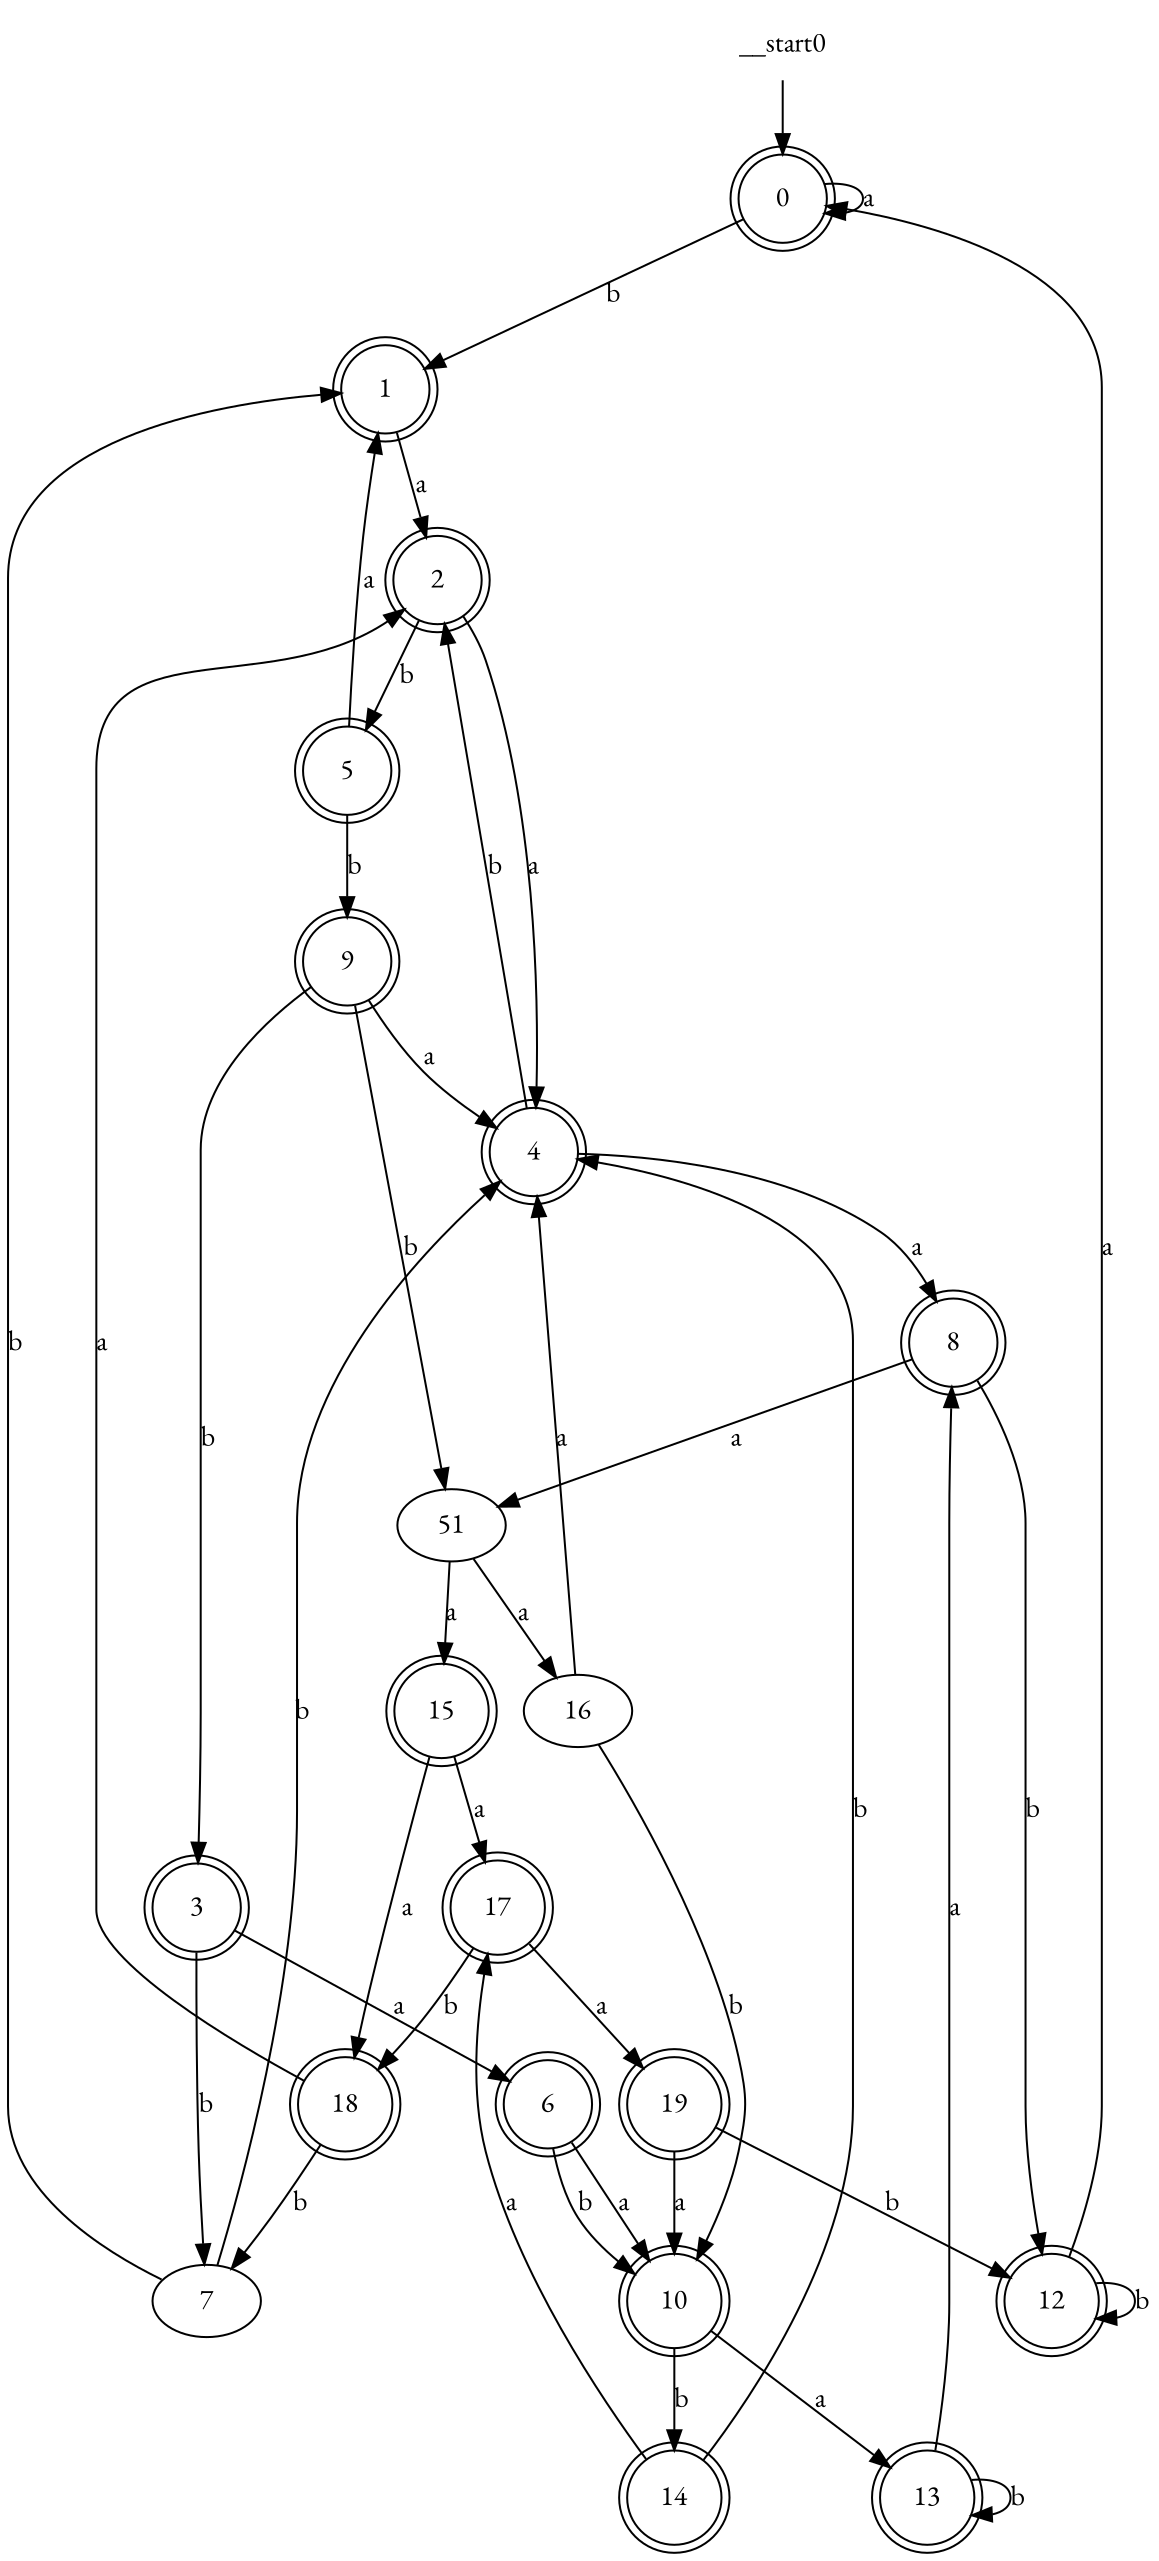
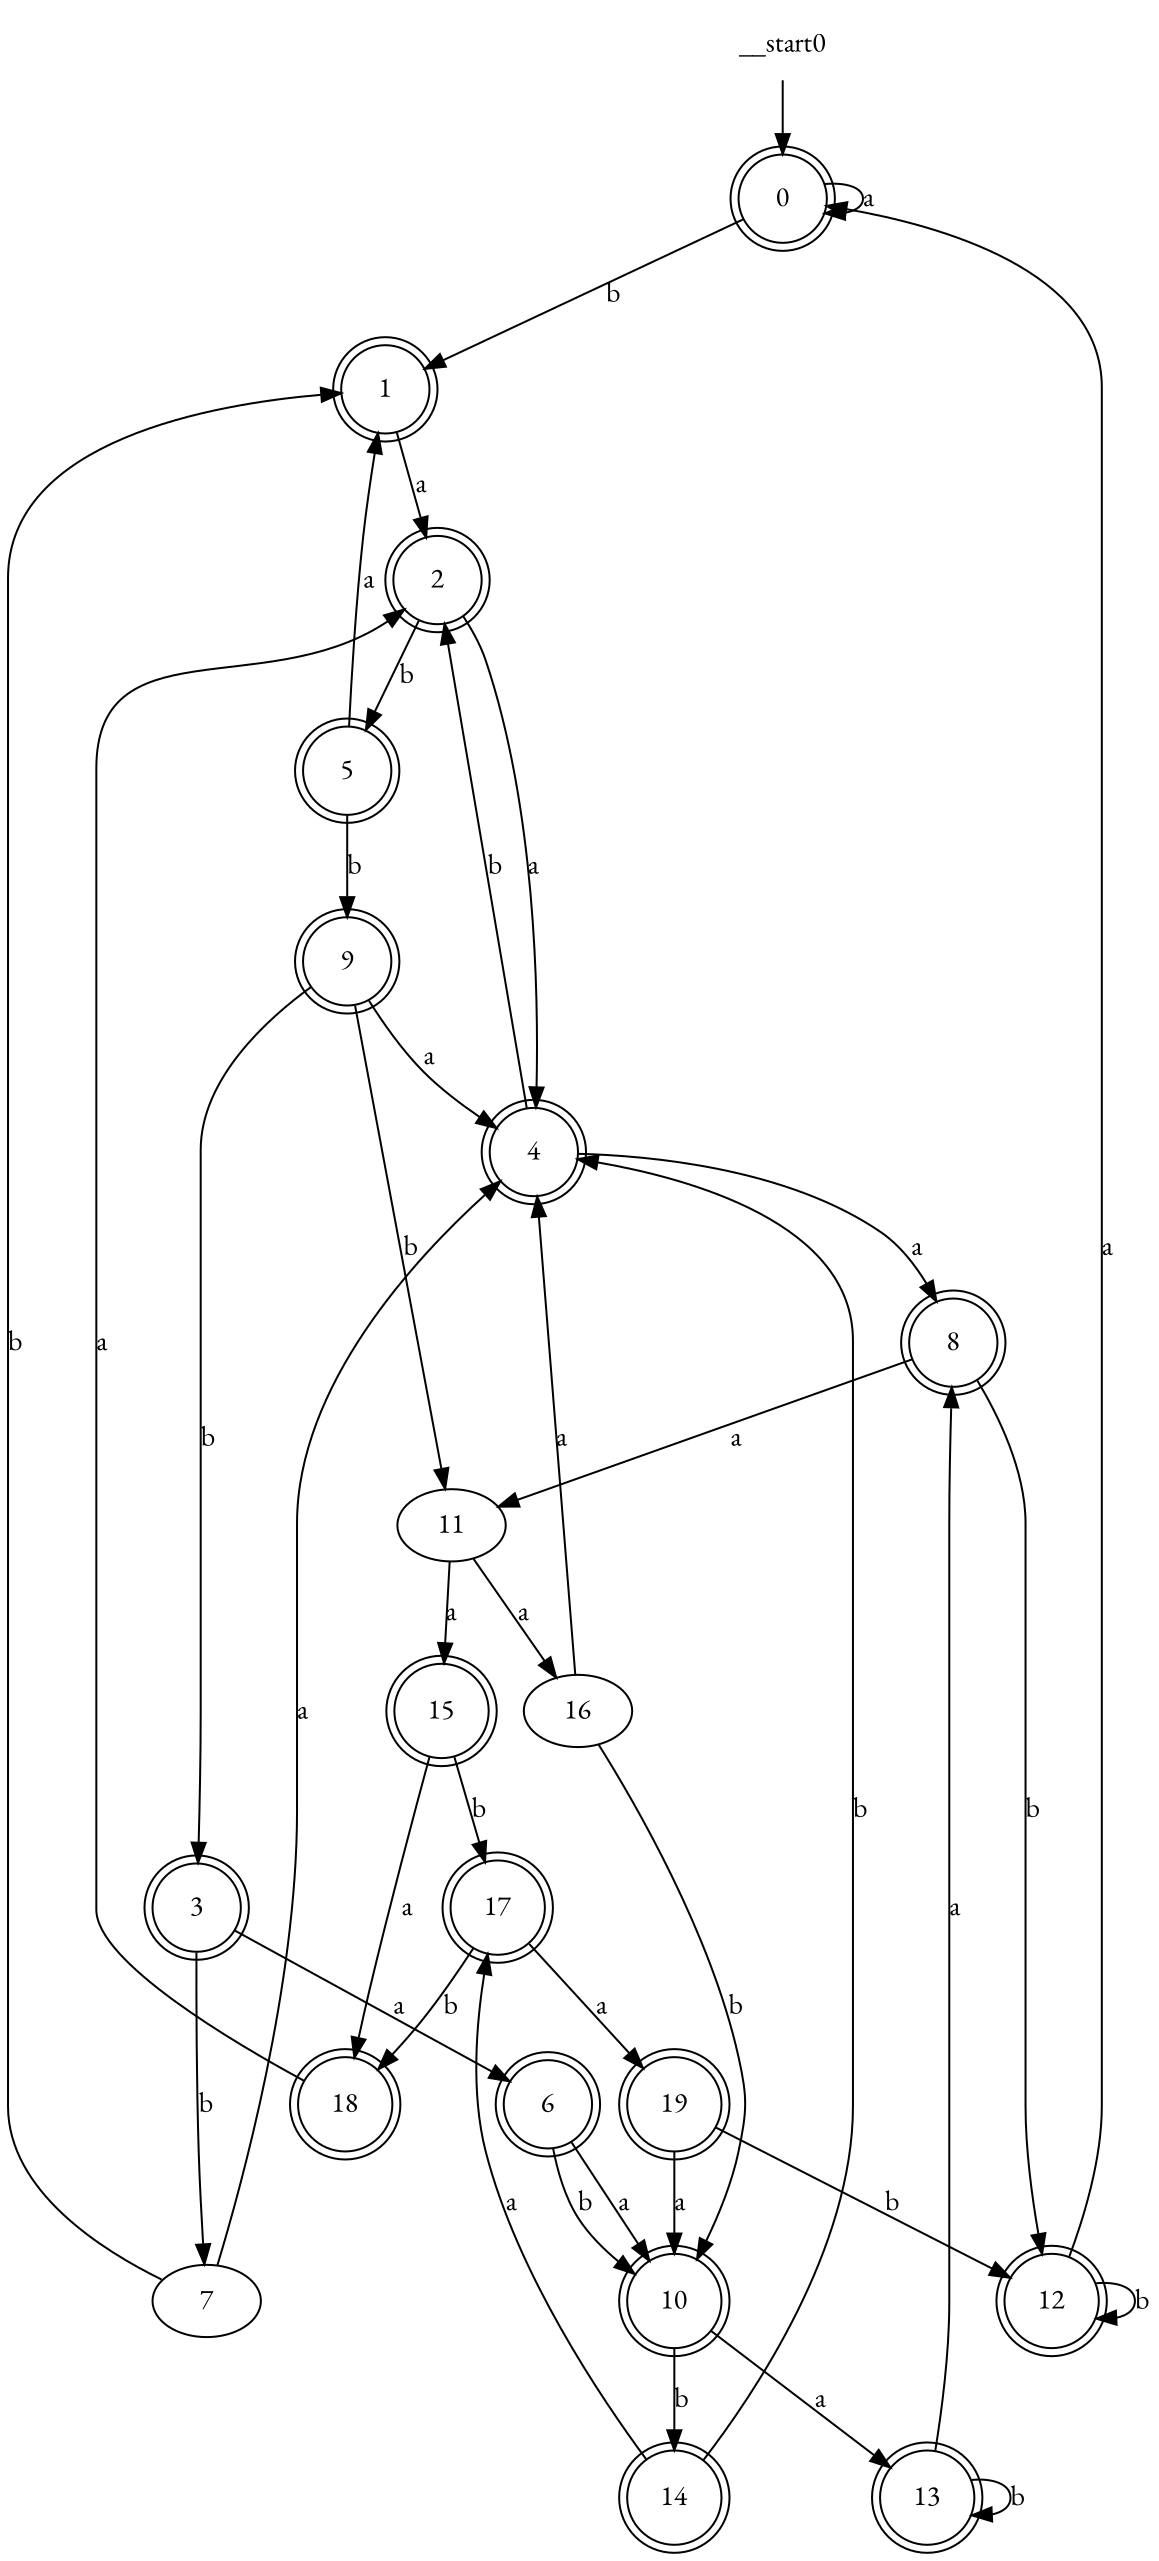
node "51": label "51" -> "11"
edge "7" -> "4": label "b" -> "a"
edge "15" -> "17": label "a" -> "b"
edge "18" -> "7": removed, label "b"
